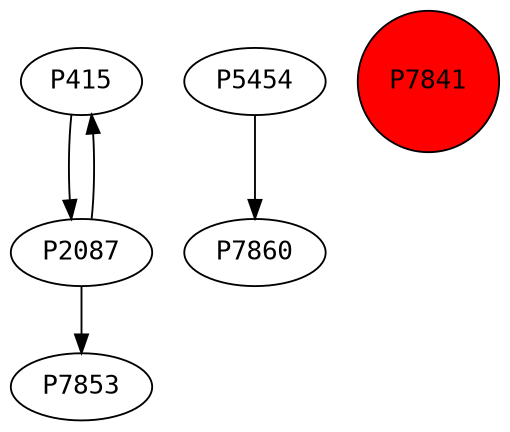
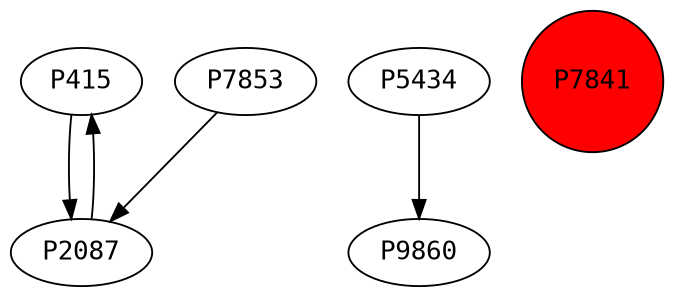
node "P5454": label "P5454" -> "P5434"
node "P7860": label "P7860" -> "P9860"
edge "P2087" -> "P7853": reversed
